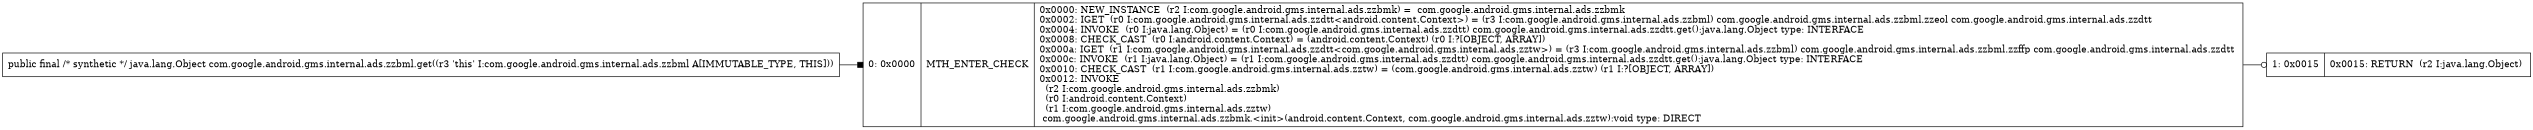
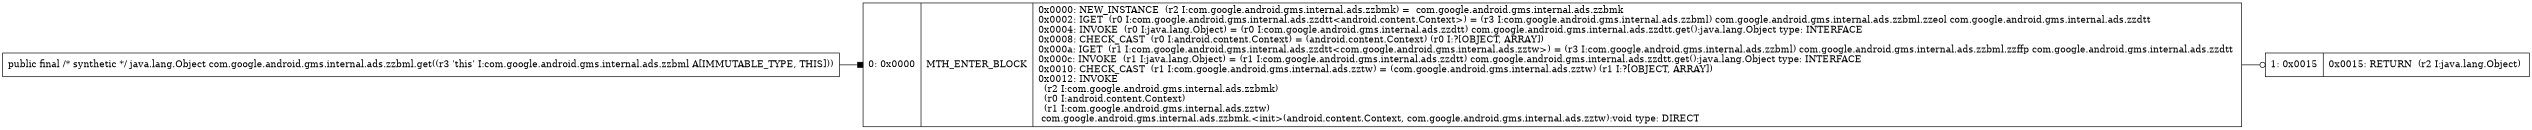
node "0: 0x0000": text "MTH_ENTER_CHECK" -> "MTH_ENTER_BLOCK"
